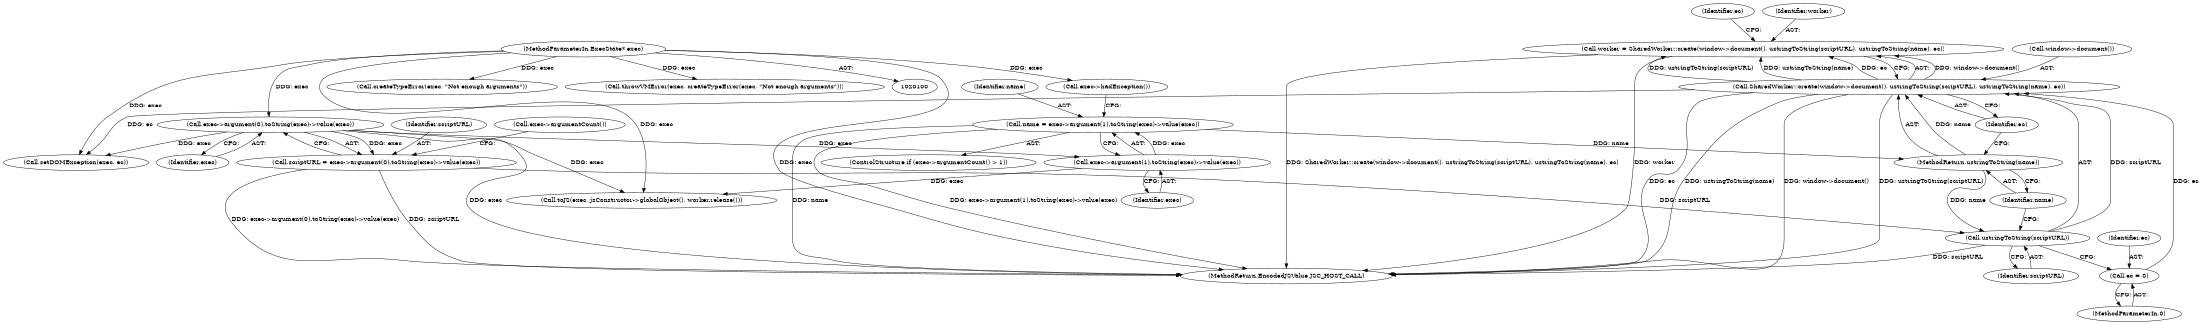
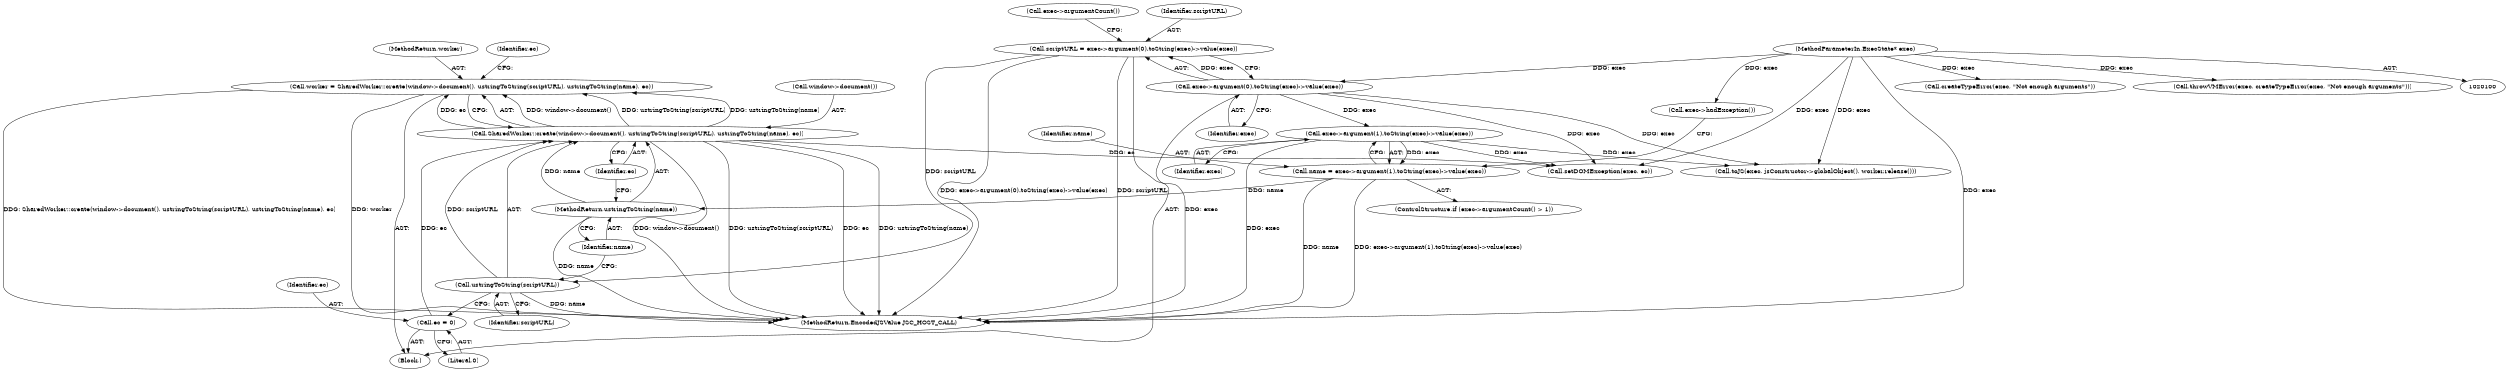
node "(Identifier,worker)": label "(Identifier,worker)" -> "(MethodReturn,worker)"
edge "(Call,exec->argument(1).toString(exec)->value(exec))" -> "(Call,setDOMException(exec, ec))": added, label "DDG: exec"
edge "(MethodReturn,ustringToString(name))" -> "(Call,ustringToString(scriptURL))": now "(MethodReturn,ustringToString(name))" -> "(MethodReturn,EncodedJSValue JSC_HOST_CALL)"
edge "(Call,ustringToString(scriptURL))" -> "(MethodReturn,EncodedJSValue JSC_HOST_CALL)": label "DDG: scriptURL" -> "DDG: name"
edge "(Call,exec->argument(1).toString(exec)->value(exec))" -> "(MethodReturn,EncodedJSValue JSC_HOST_CALL)": added, label "DDG: exec"
node "(MethodParameterIn,0)": label "(MethodParameterIn,0)" -> "(Literal,0)"
node "(Block,)": added
